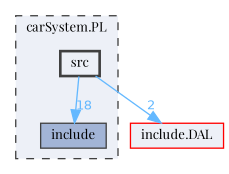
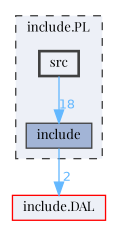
cluster "carSystem.PL": label "carSystem.PL" -> "include.PL"
edge "src" -> "include.DAL": now "include" -> "include.DAL"
